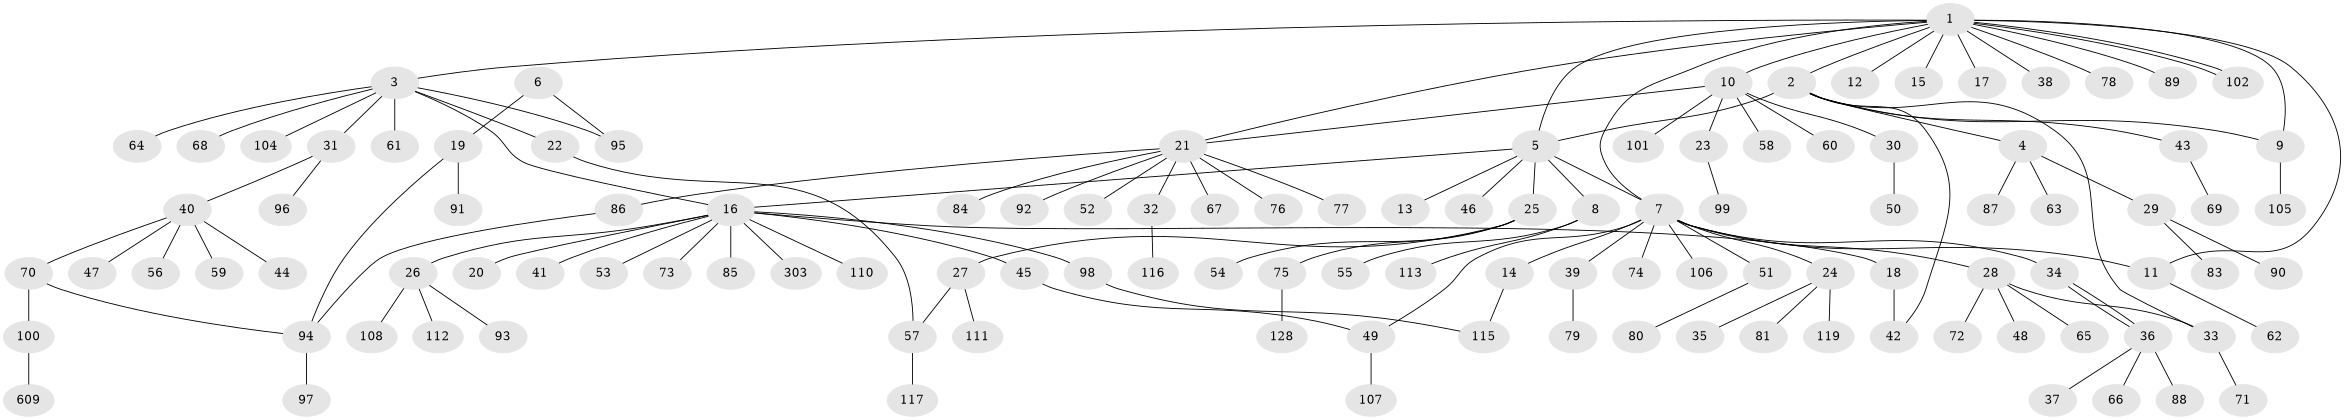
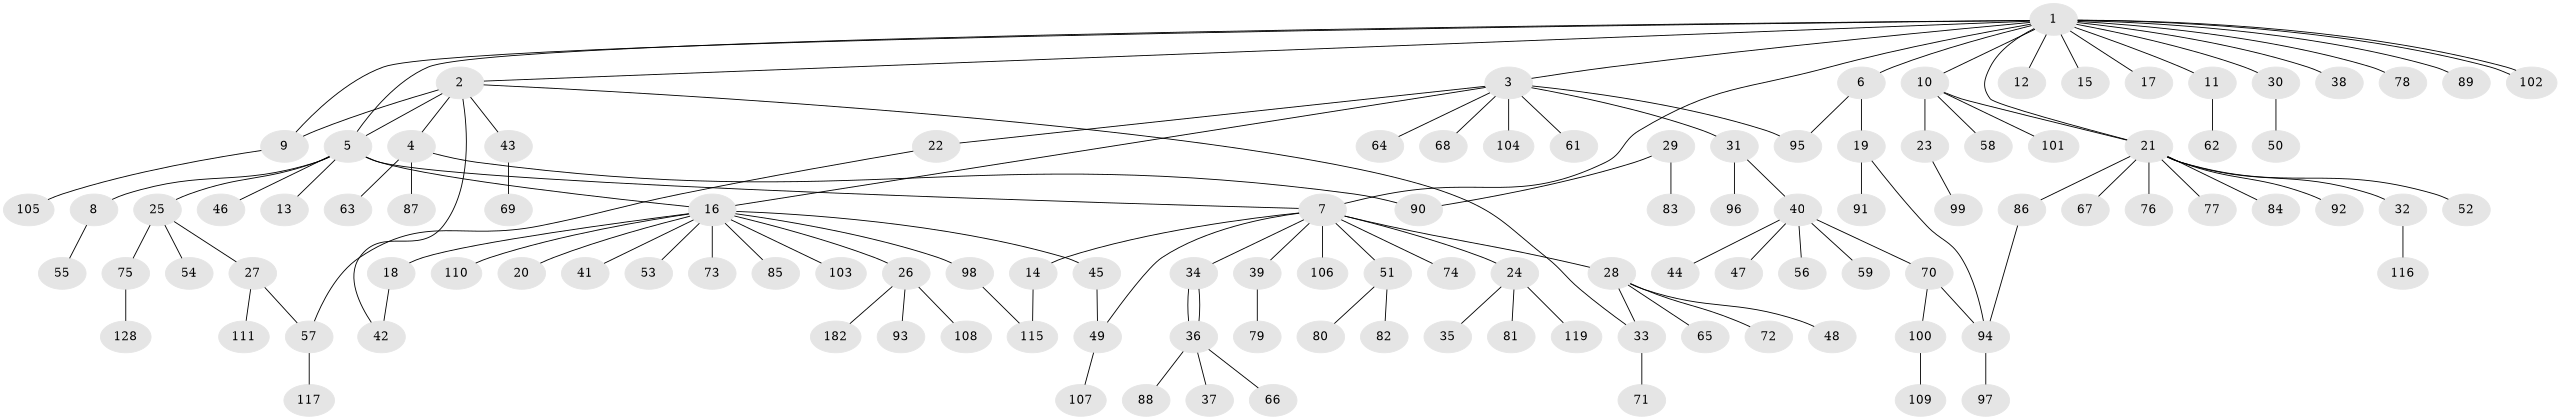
edge "1" -- "6": added
edge "10" -- "30": now "1" -- "30"
node "60": removed
edge "4" -- "29": now "4" -- "90"
edge "7" -- "11": removed
node "303": label "303" -> "103"
node "113": removed
node "112": label "112" -> "182"
node "82": added
node "609": label "609" -> "109"
